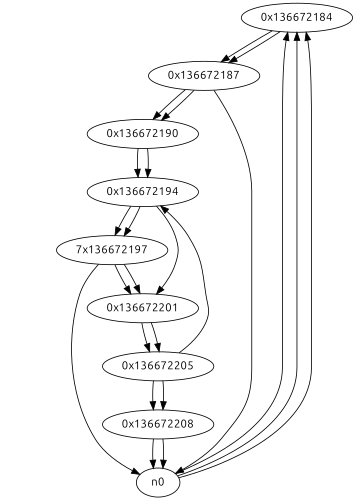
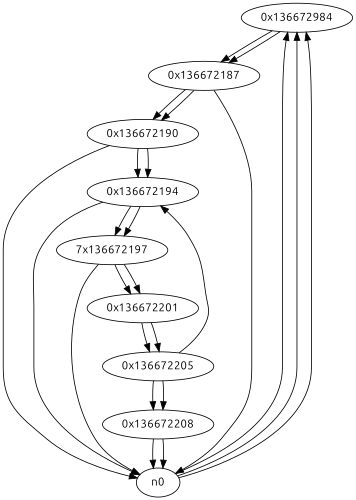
node "0x136672184": label "0x136672184" -> "0x136672984"
edge "0x136672194" -> "0x136672201": now "0x136672194" -> "n0"
edge "0x136672190" -> "n0": added
